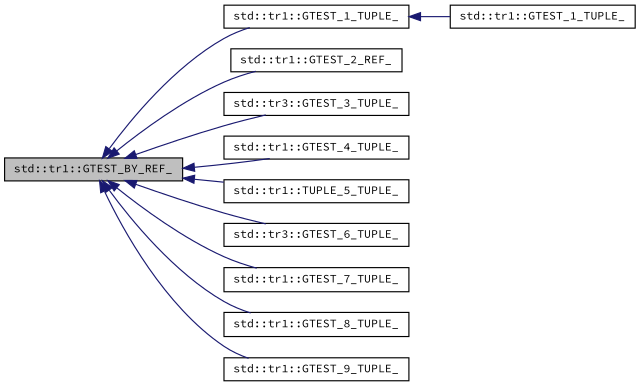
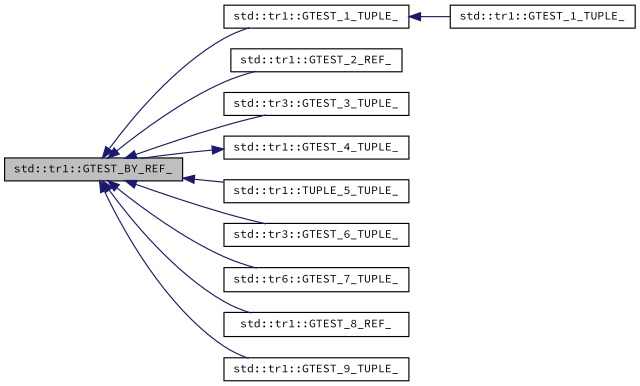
edge "std::tr1::GTEST_4_TUPLE_" -> "std::tr1::GTEST_BY_REF_": reversed
node "std::tr1::GTEST_7_TUPLE_": label "std::tr1::GTEST_7_TUPLE_" -> "std::tr6::GTEST_7_TUPLE_"
node "std::tr1::GTEST_8_TUPLE_": label "std::tr1::GTEST_8_TUPLE_" -> "std::tr1::GTEST_8_REF_"
